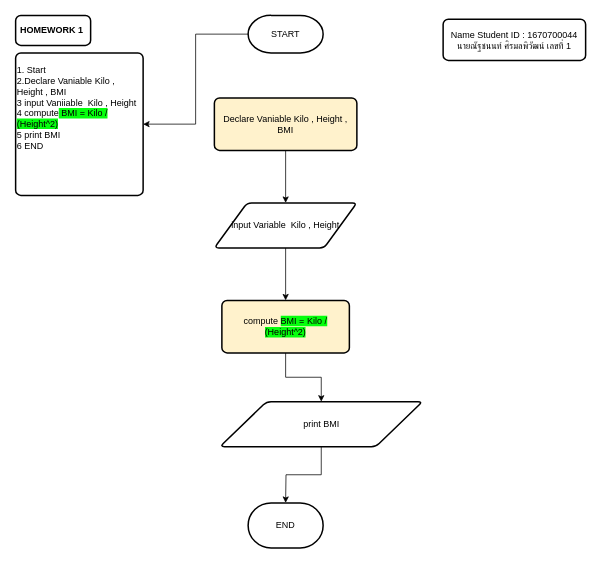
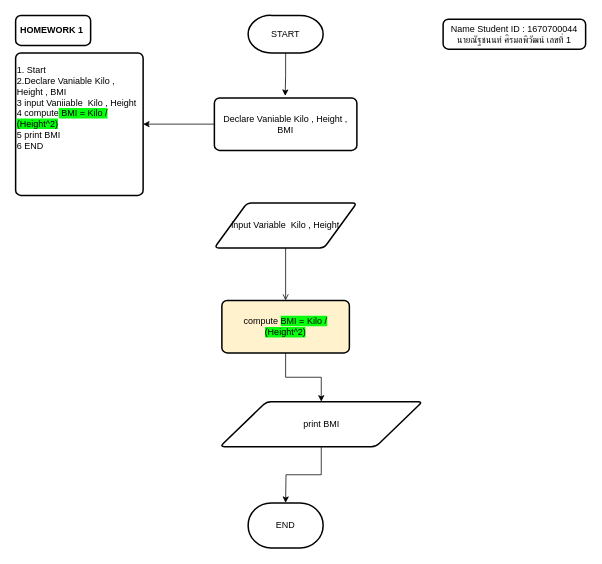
node "Name Student ID : 1670700044 นายณัฐชนนท์ ศิรมลพิวัฒน์ เลขที่ 1": size 143x41 -> 143x30
edge "START" -> "1. Start 2.Declare Vaniable Kilo , Height , BMI 3 input Vaniiable Kilo , Height 4 compute BMI = Kilo / (Height^2) 5 print BMI 6 END": now "START" -> "Declare Vaniable Kilo , Height , BMI"
node "Declare Vaniable Kilo , Height , BMI": fillcolor #fff2cc -> #ffffff
edge "Declare Vaniable Kilo , Height , BMI" -> "input Variable Kilo , Height": now "Declare Vaniable Kilo , Height , BMI" -> "1. Start 2.Declare Vaniable Kilo , Height , BMI 3 input Vaniiable Kilo , Height 4 compute BMI = Kilo / (Height^2) 5 print BMI 6 END"
edge "input Variable Kilo , Height" -> "compute BMI = Kilo / (Height^2)": arrowhead classic -> open
